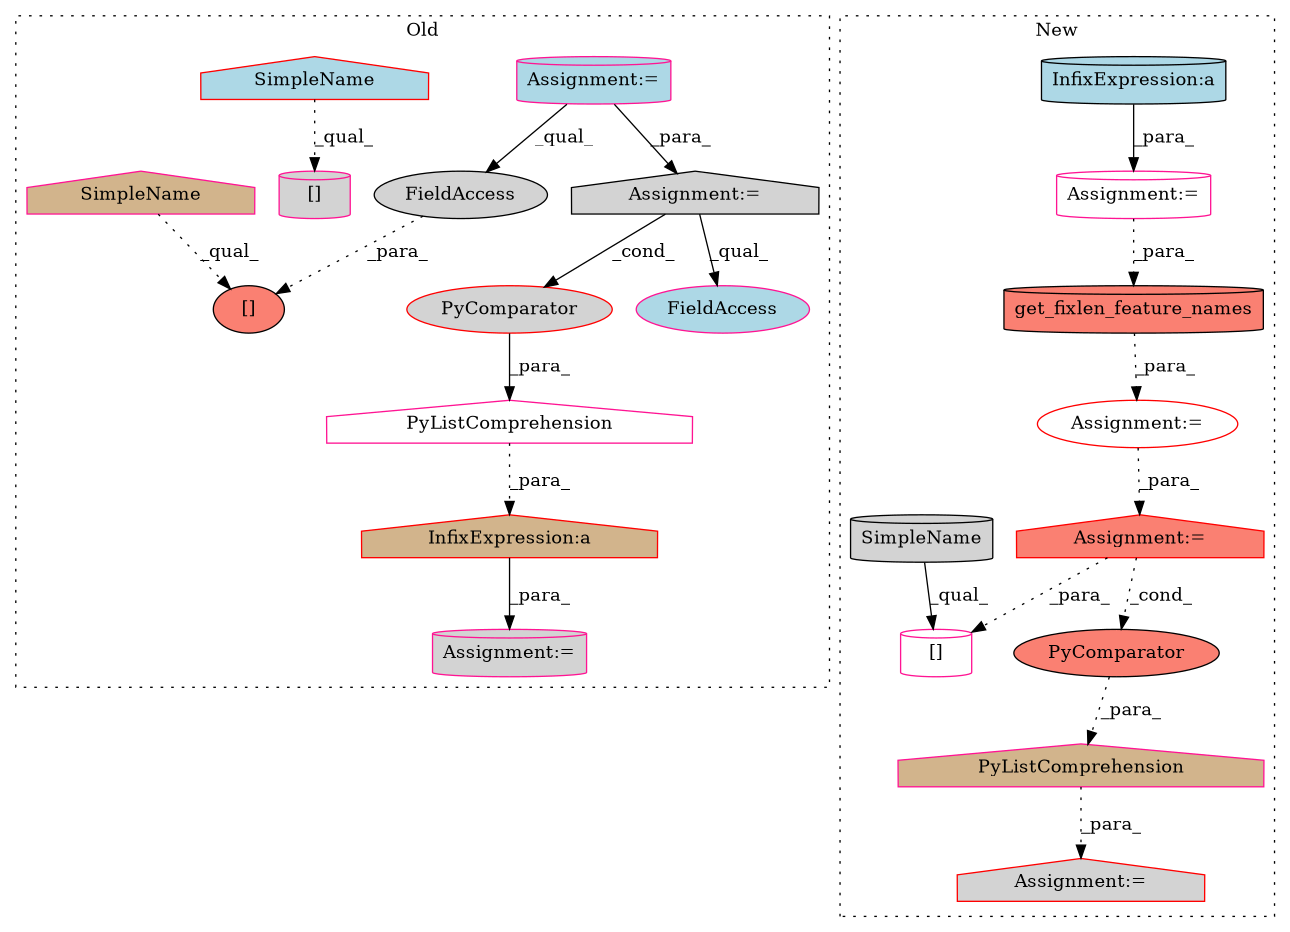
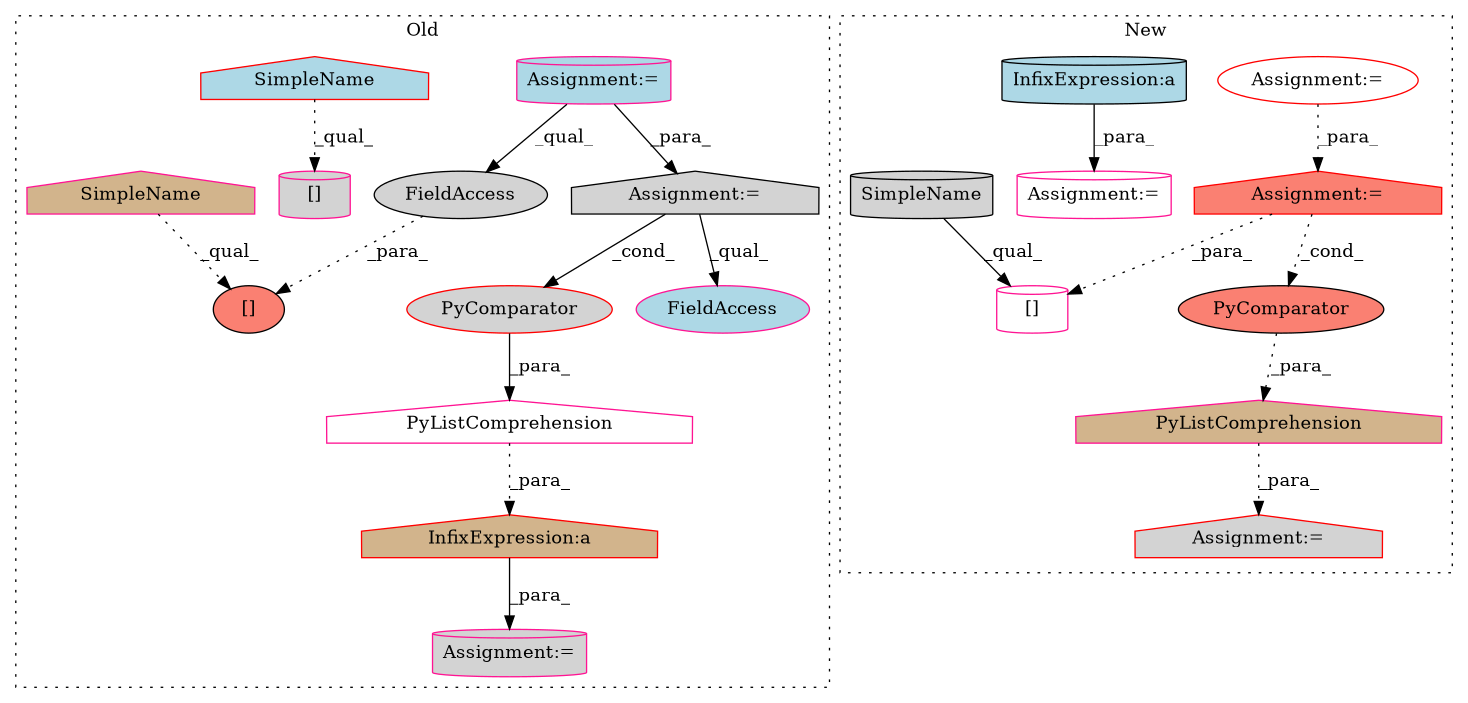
node "get_fixlen_feature_names": removed
